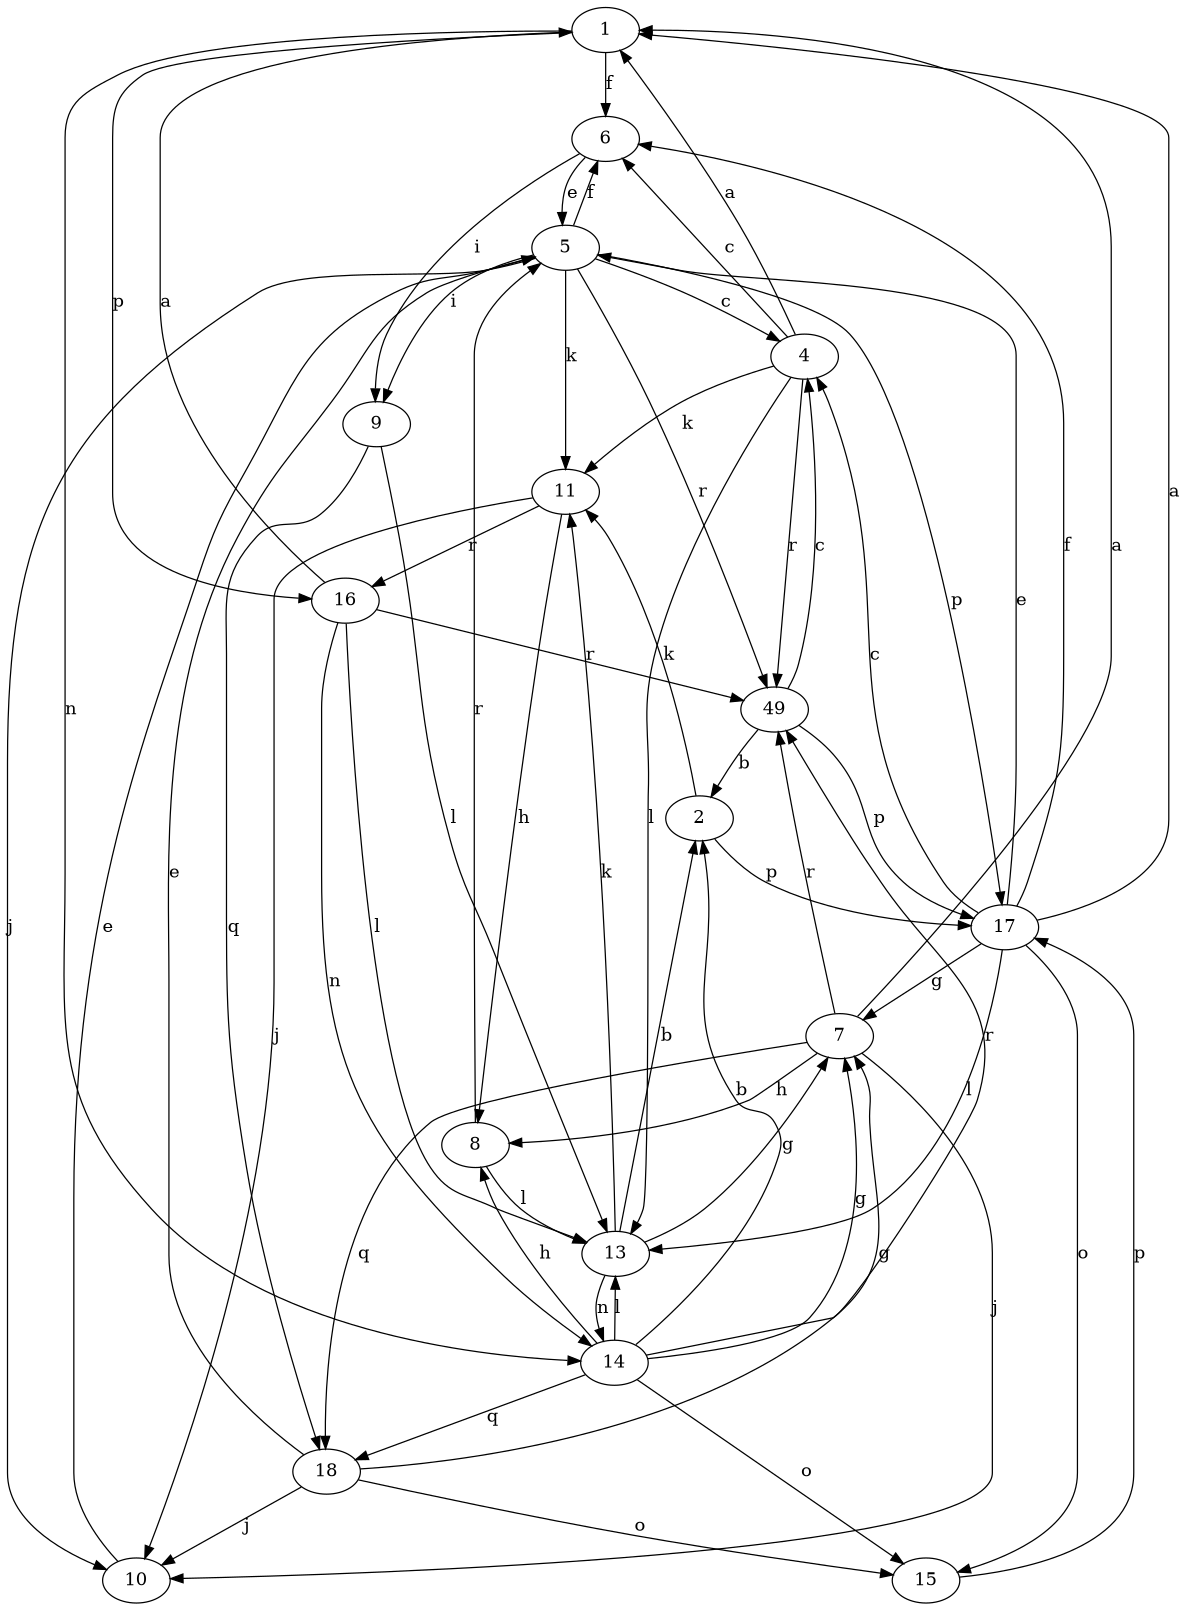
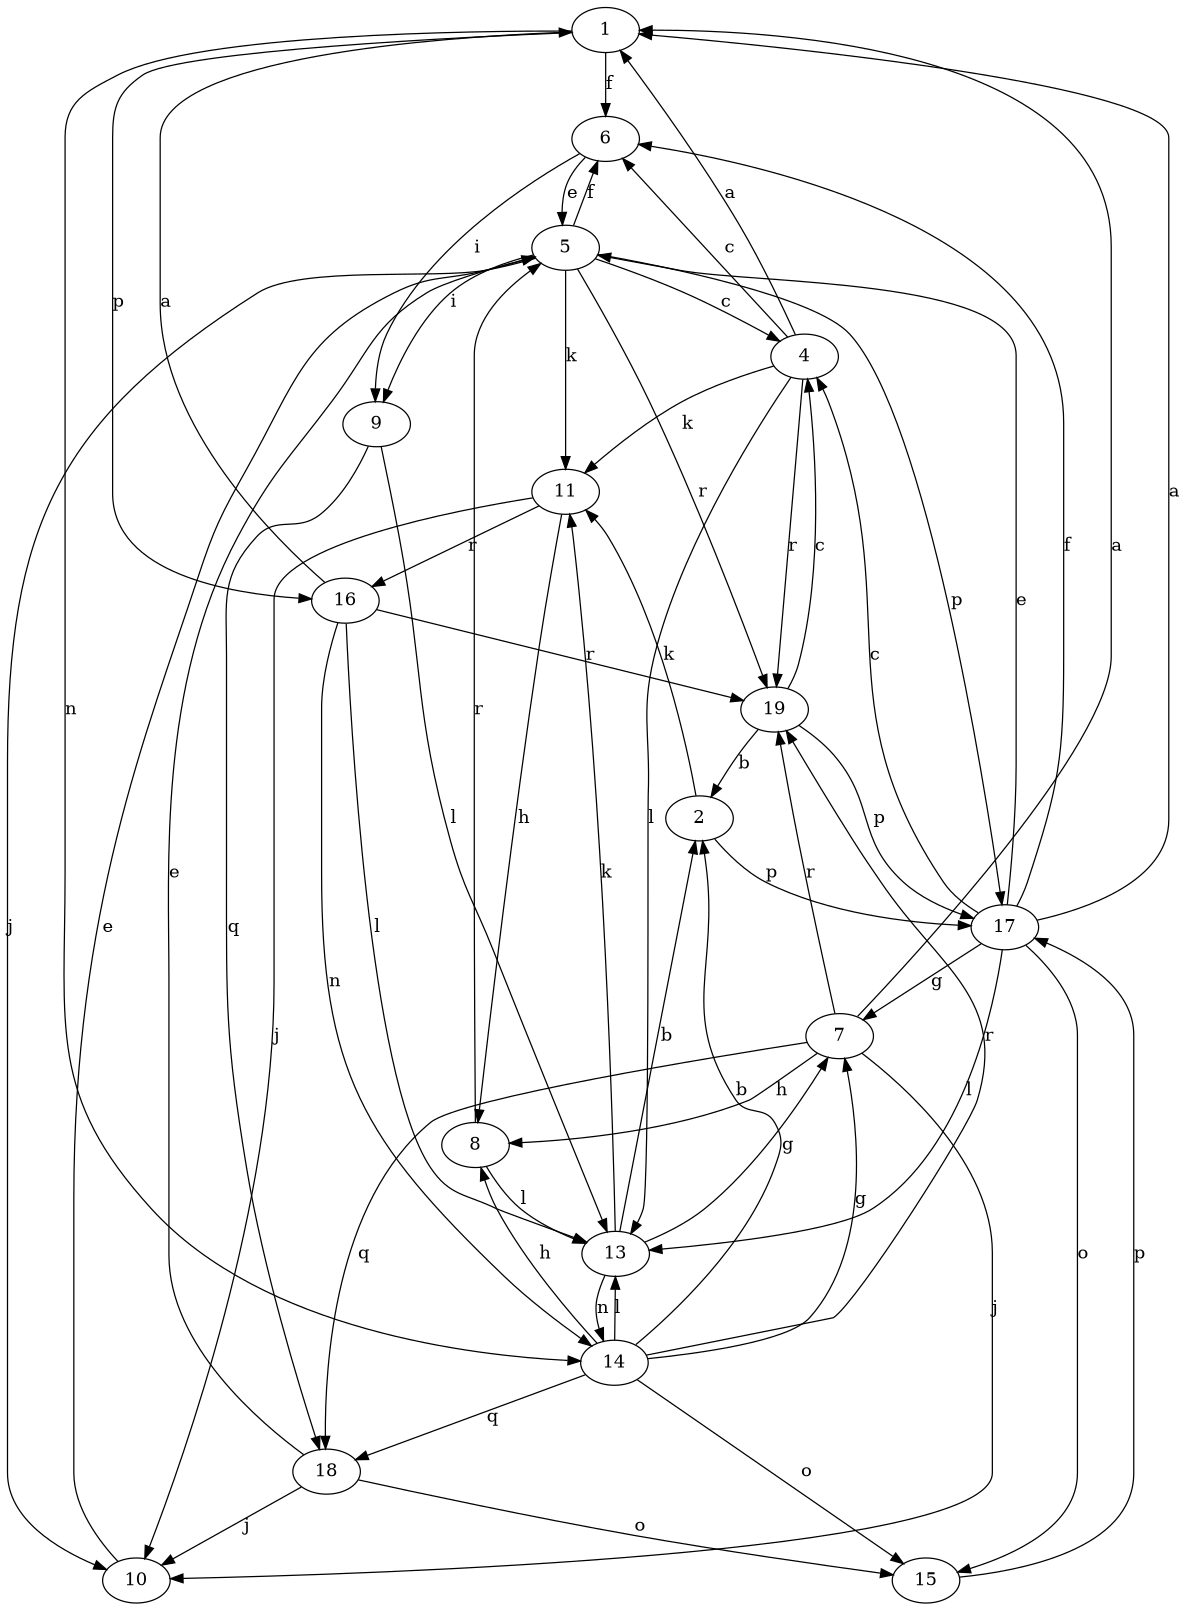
node "49": label "49" -> "19"
edge "18" -> "7": removed, label "g"
